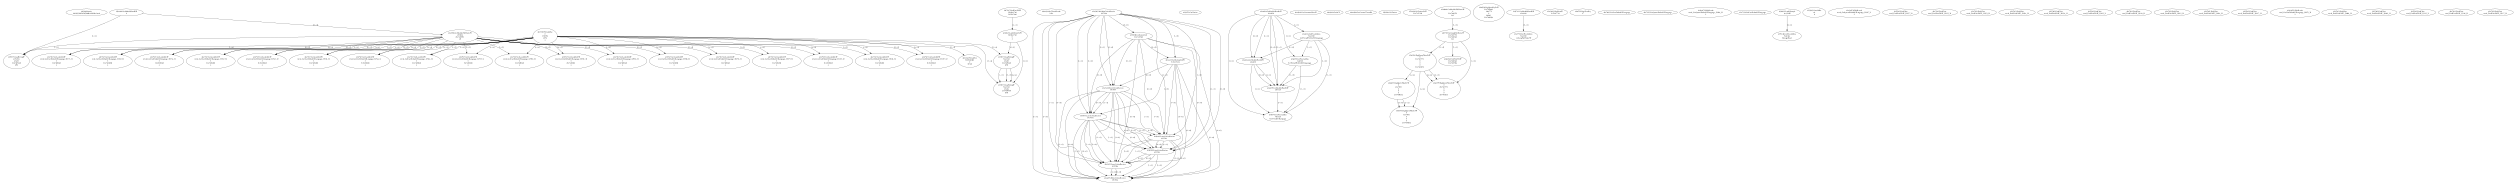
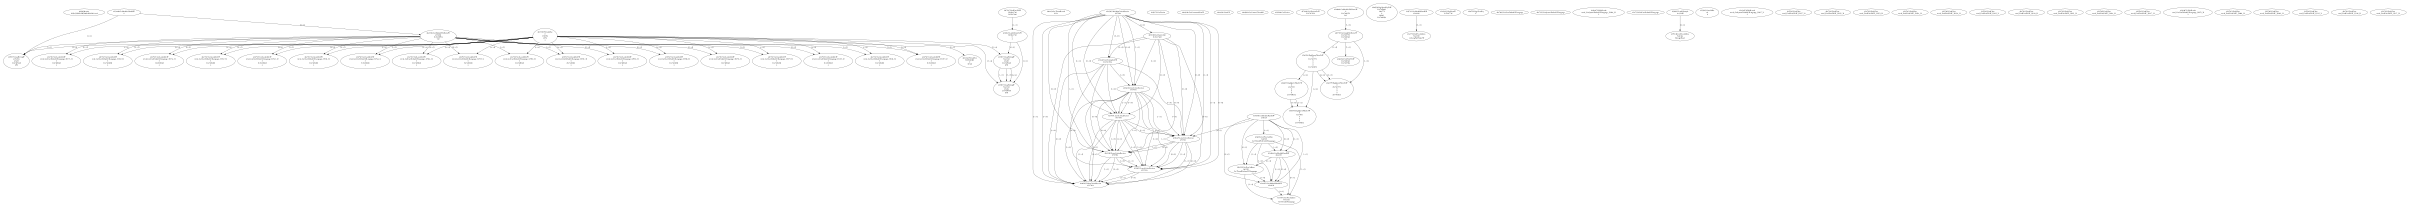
edge "4244018.GetModuleHandleW 4244120" -> "4244076.GetProcAddress 9441320 GetThreadUILanguage": now "4244018.GetModuleHandleW 4244120" -> "4245469.LeaveCriticalSection 6917004"
edge "4244044.GetModuleHandleW 4244120" -> "4244050.GetProcAddress 9441320 SetThreadPreferredUILanguages": added, label "(0-->1)"
